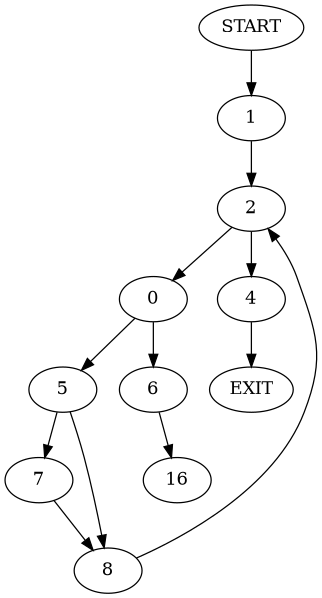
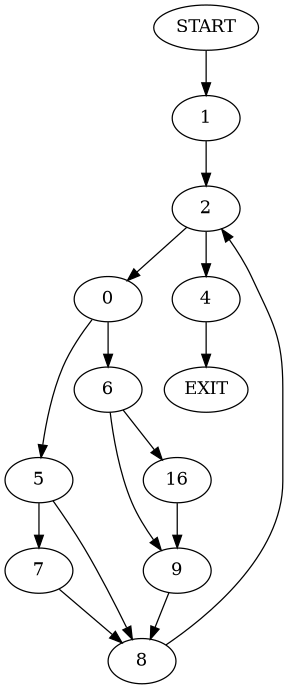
node "9": added
